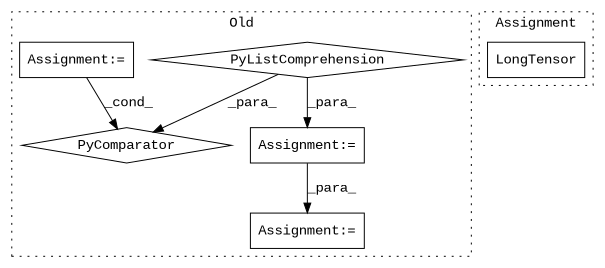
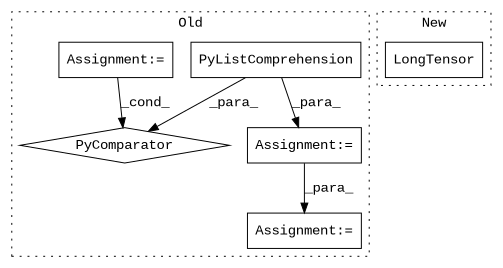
cluster "Assignment": label "Assignment" -> "New"
node "PyListComprehension": shape diamond -> box
